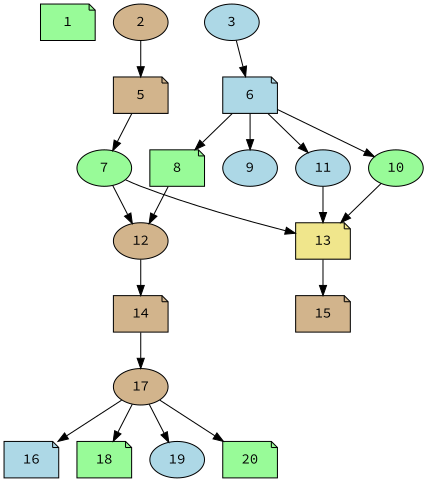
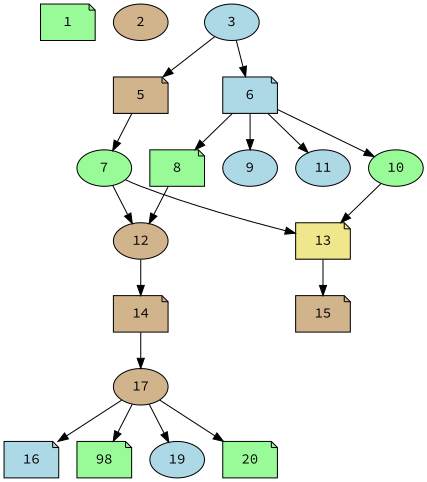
edge "2" -> "5": now "3" -> "5"
edge "11" -> "13": removed
node "18": label "18" -> "98"
